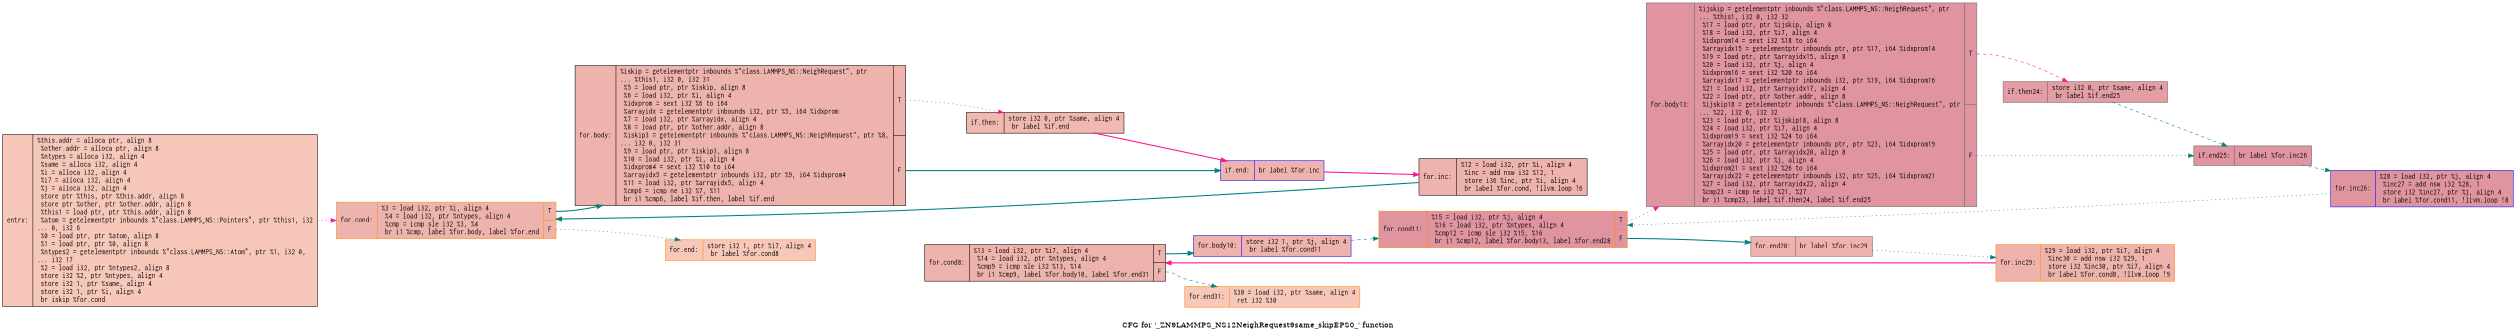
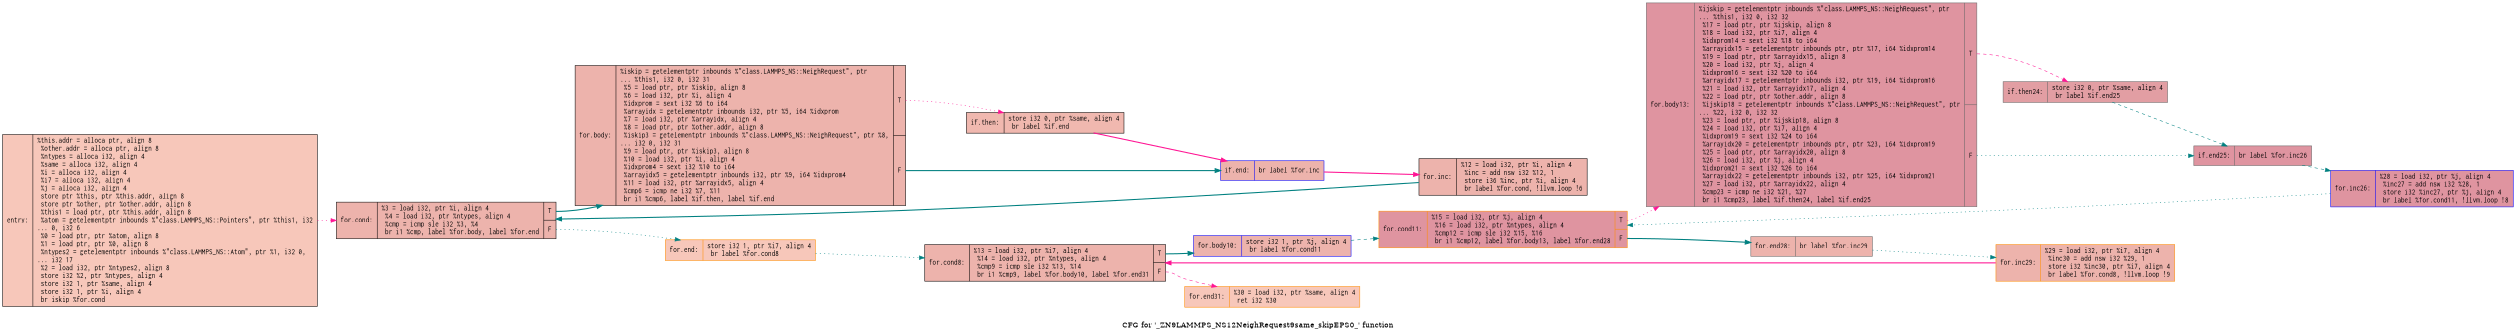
node "for.cond:": color darkorange -> black
edge "for.end:" -> "for.cond8:": added
edge "for.cond8:" -> "for.end31:": color teal -> deeppink
